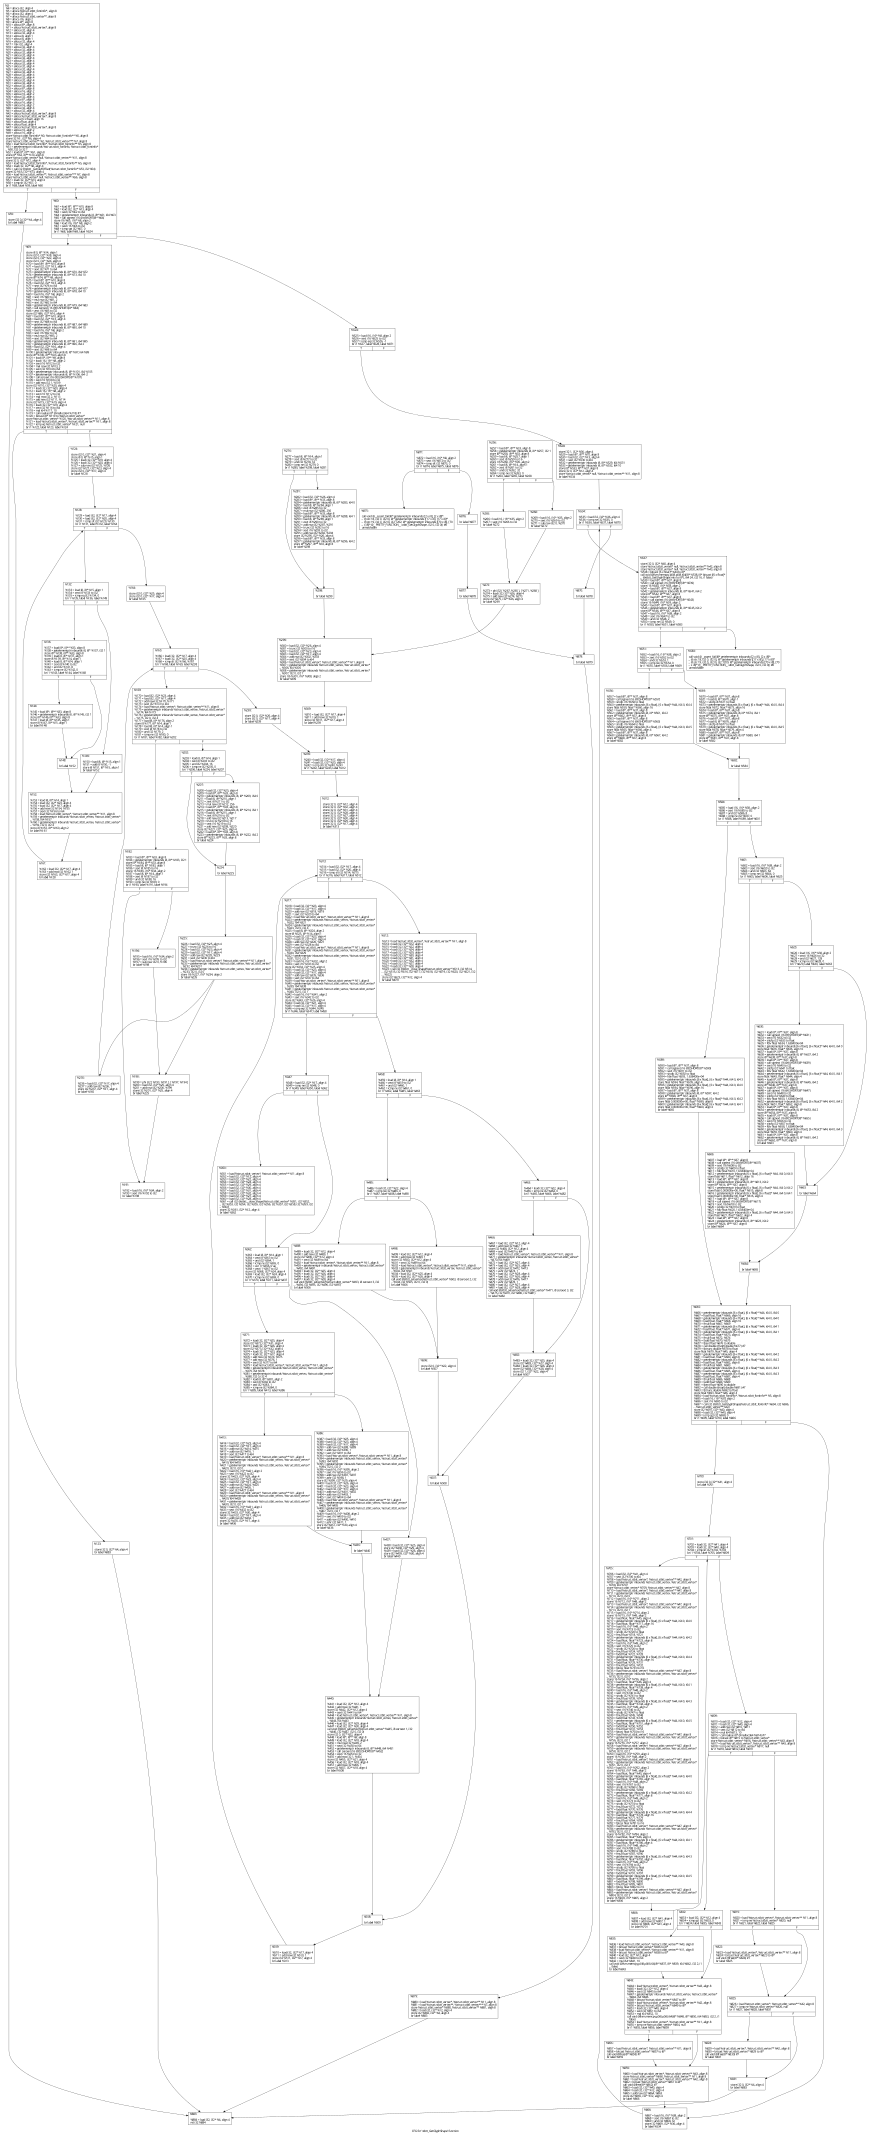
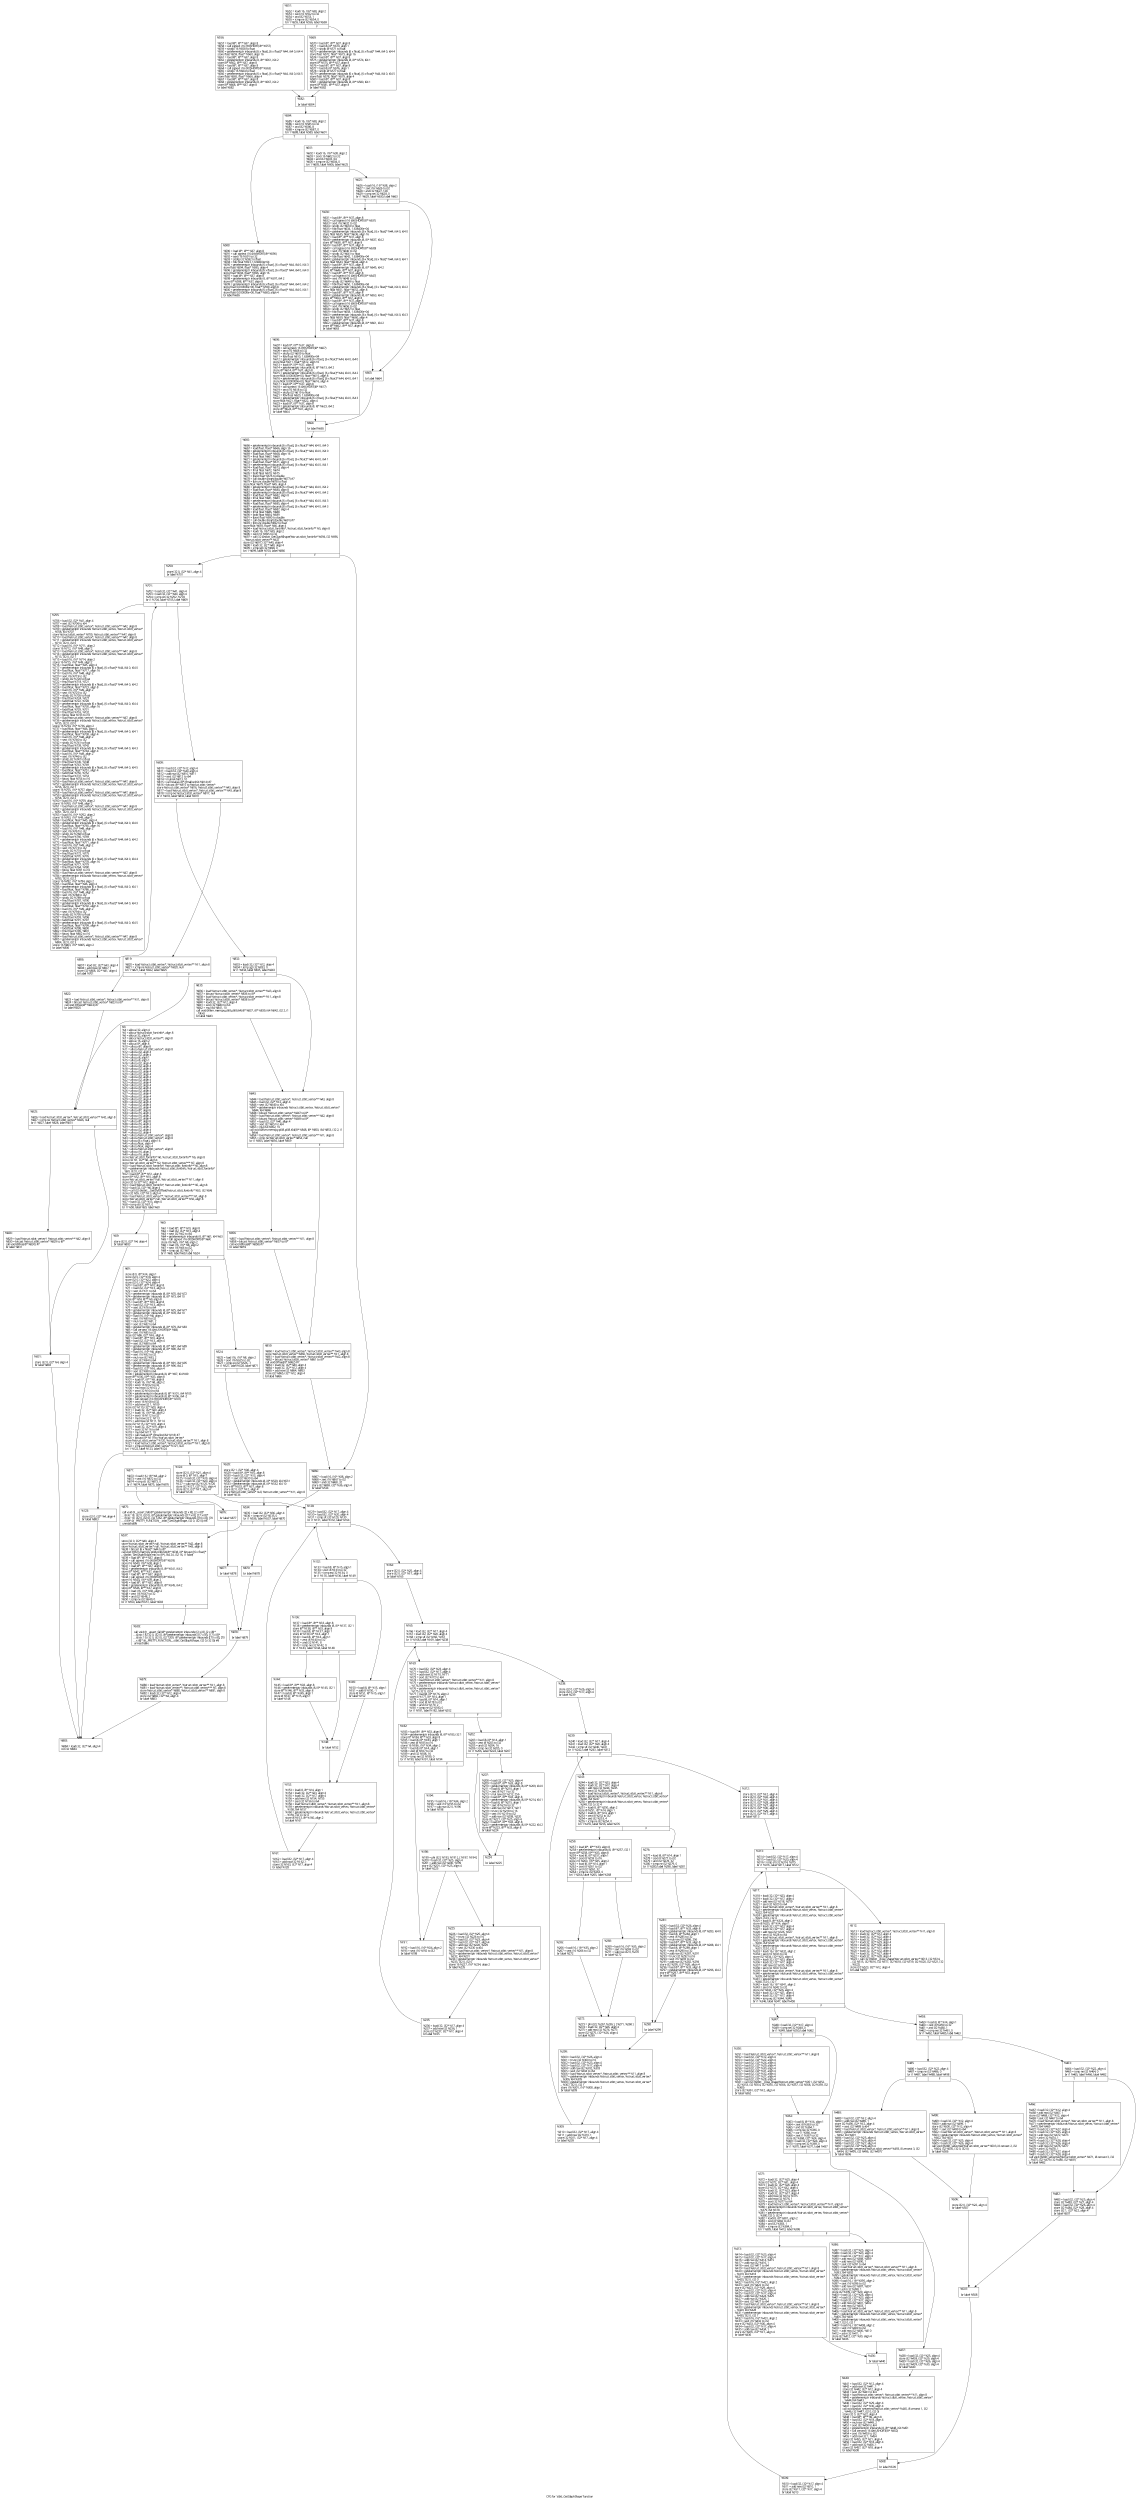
node "%3:": text "%17 = mtx i32, align 4" -> "%17 = alloca i32, align 4"
edge "%537:" -> "%551:": removed
edge "%225:" -> "%198:": reversed
node "%243:": added
